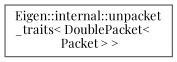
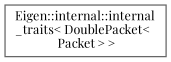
node "Eigen::internal::unpacket _traits< DoublePacket< Packet > >": label "Eigen::internal::unpacket _traits< DoublePacket< Packet > >" -> "Eigen::internal::internal _traits< DoublePacket< Packet > >"
